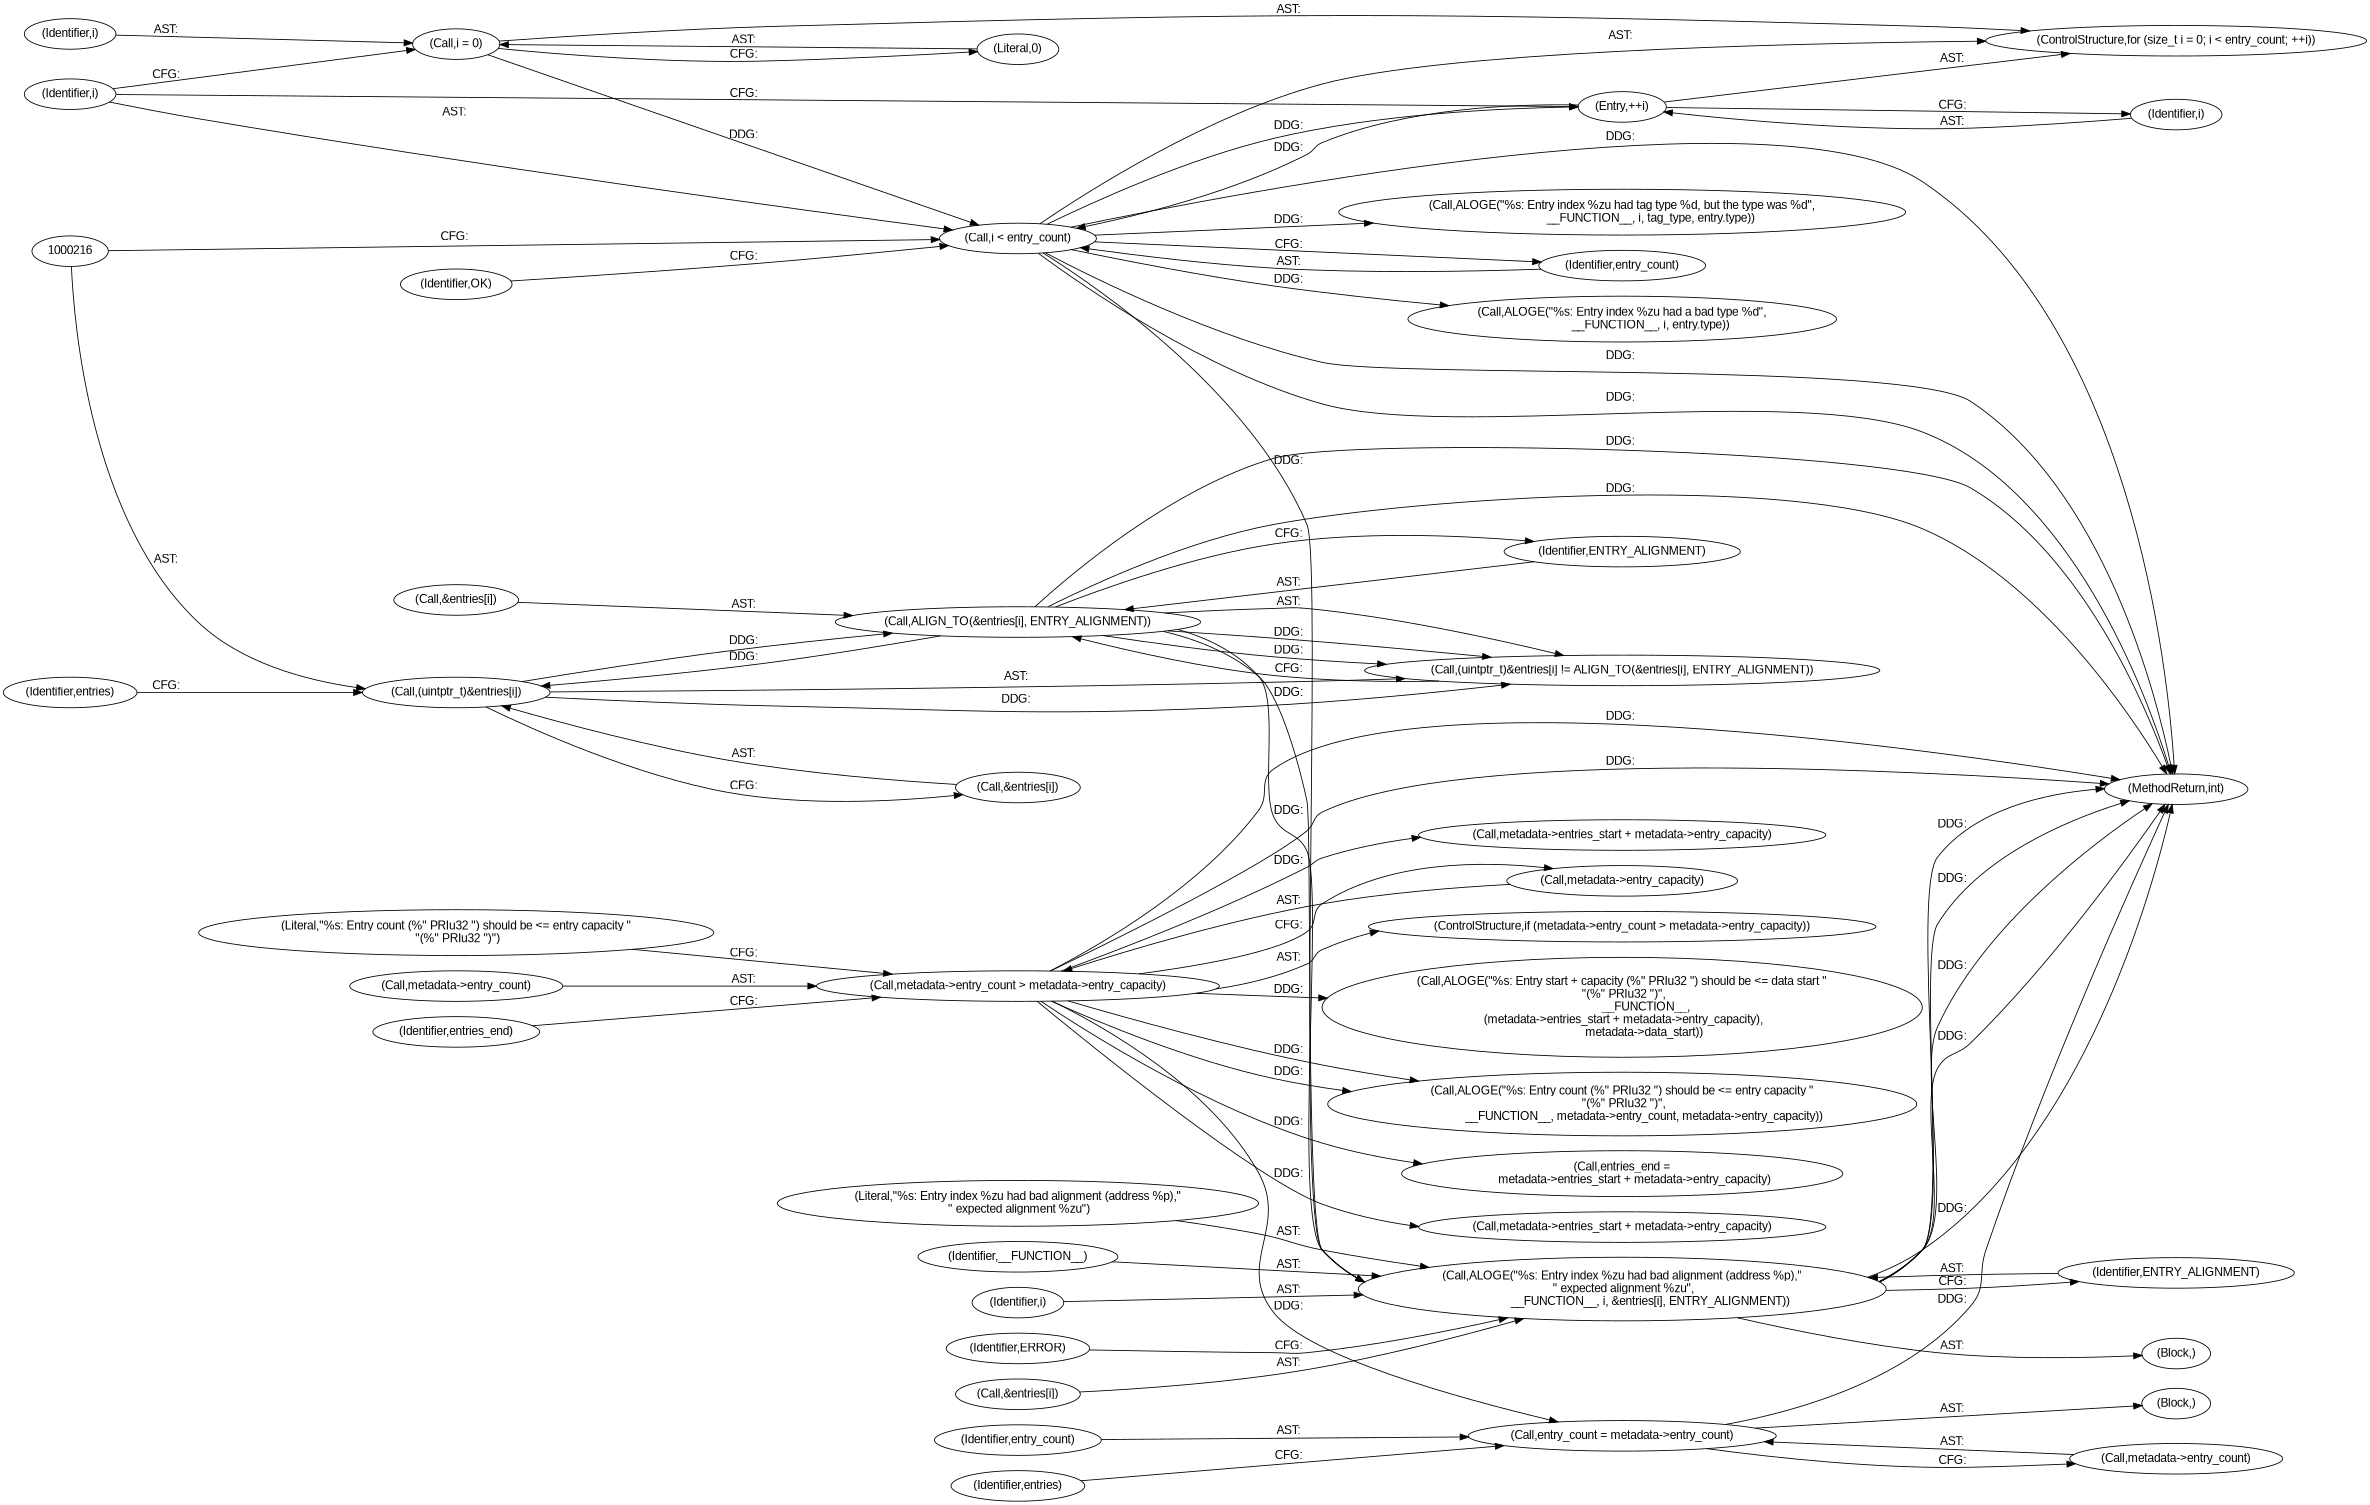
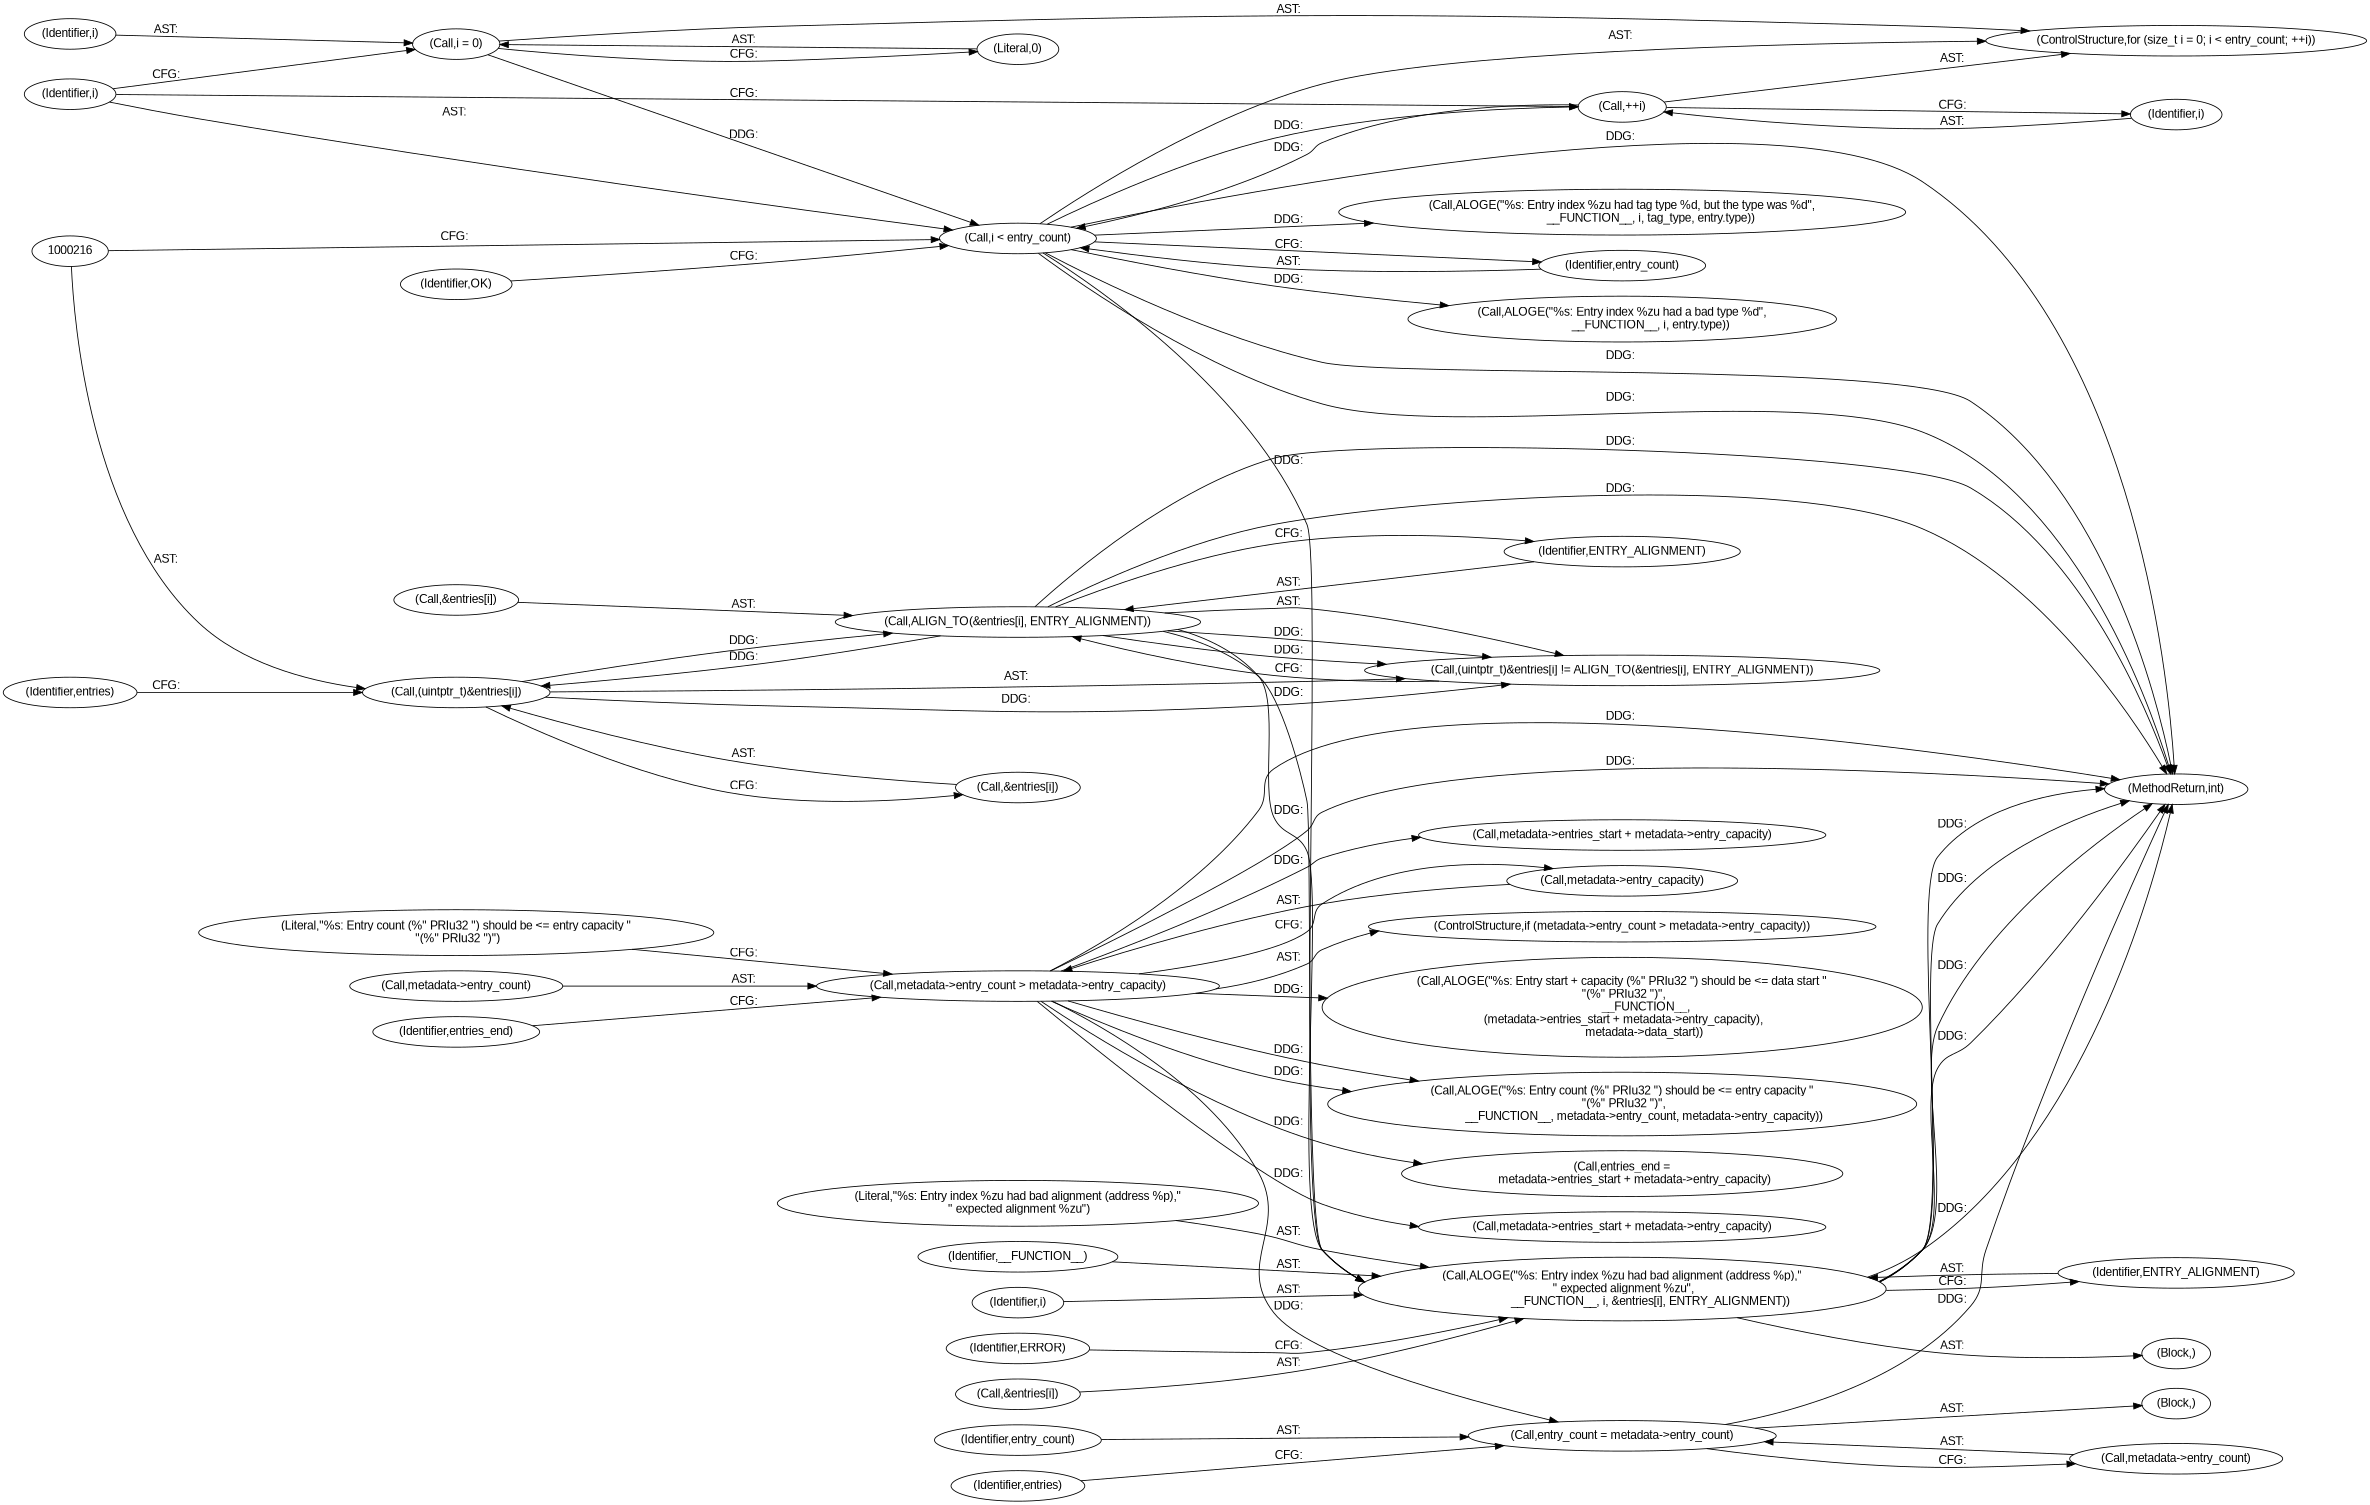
node "(Entry,++i)": label "(Entry,++i)" -> "(Call,++i)"
